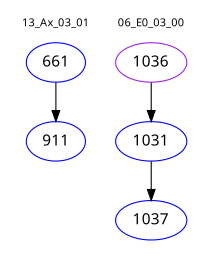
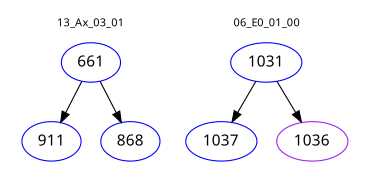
cluster "06_E0_03_00": label "06_E0_03_00" -> "06_E0_01_00"
edge "1036" -> "1031": reversed
node "868": added
